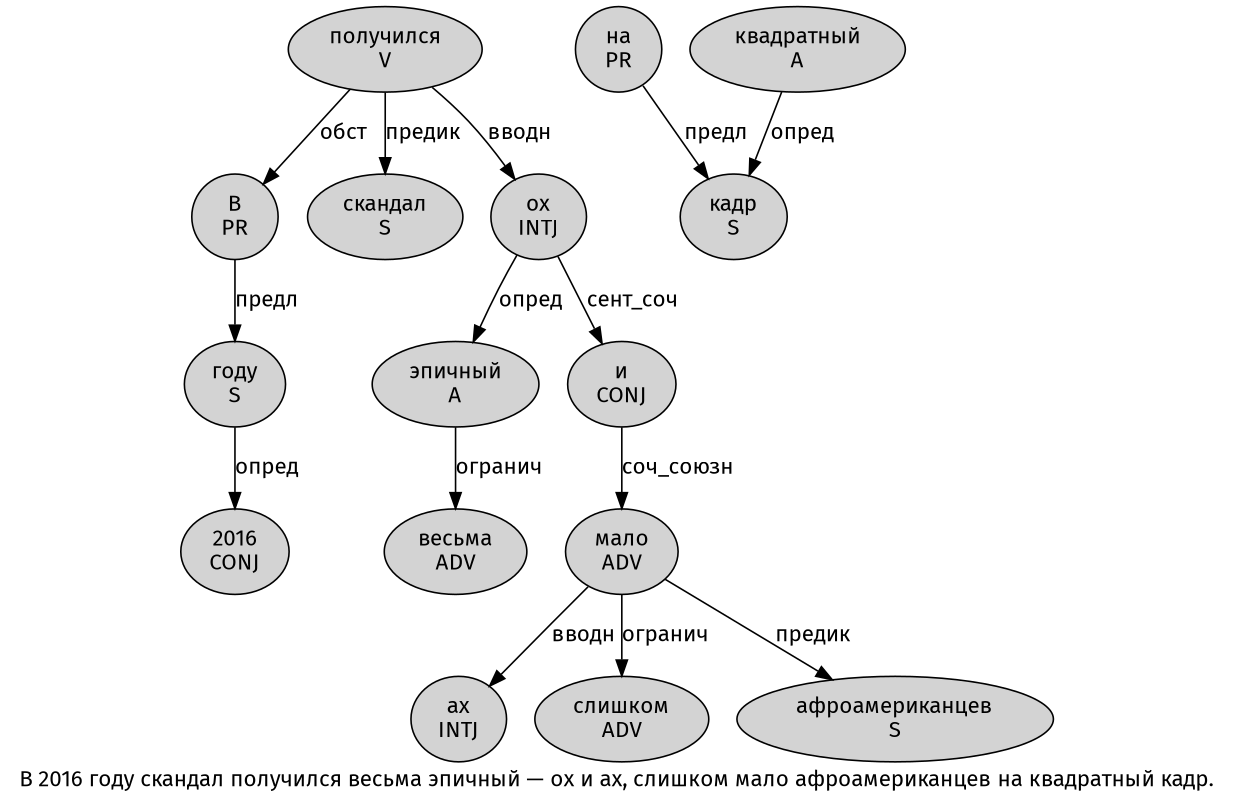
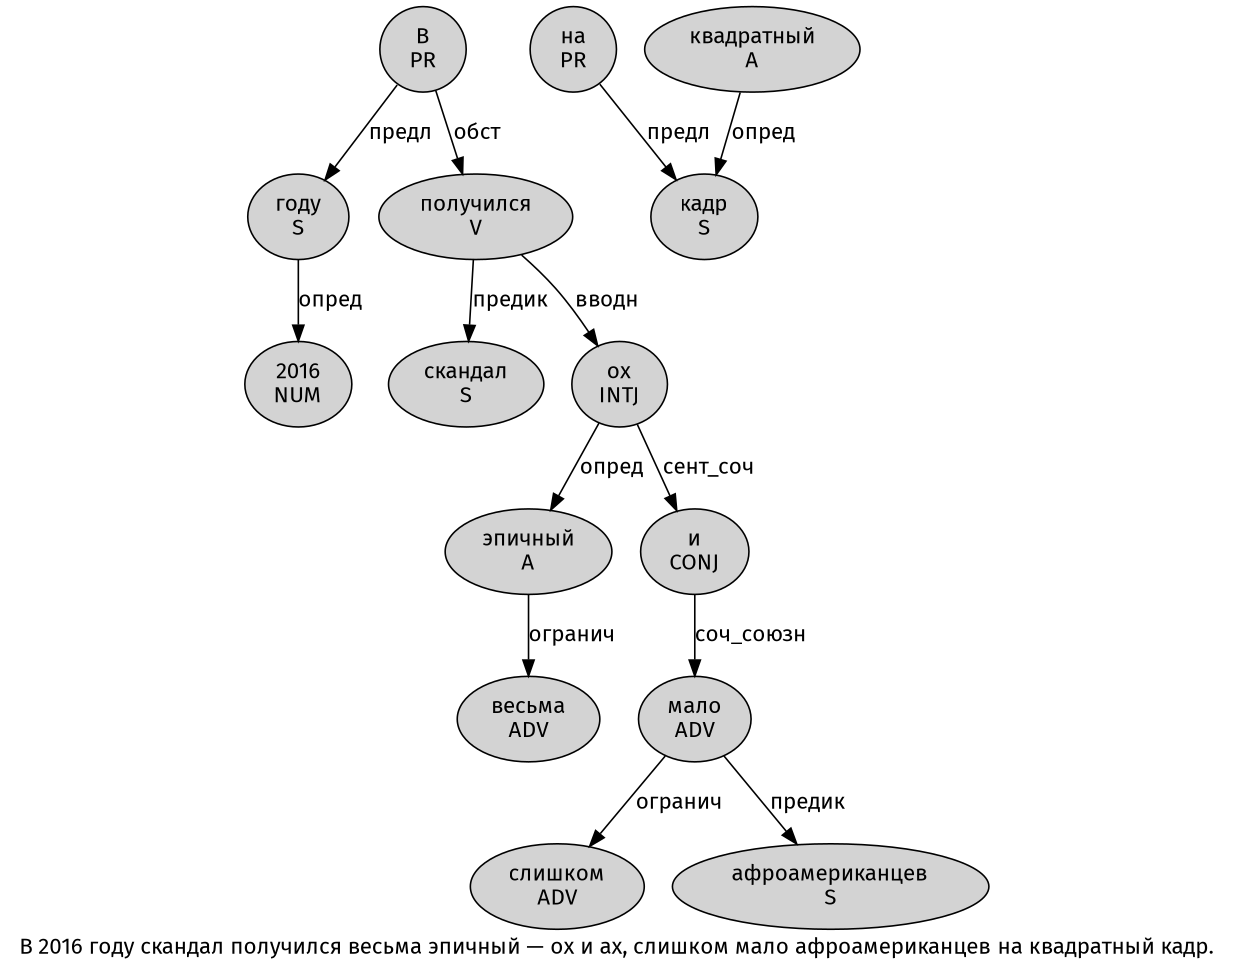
edge "получился V" -> "В PR": reversed
node "2016 CONJ": label "2016 CONJ" -> "2016 NUM"
node "ах INTJ": removed
